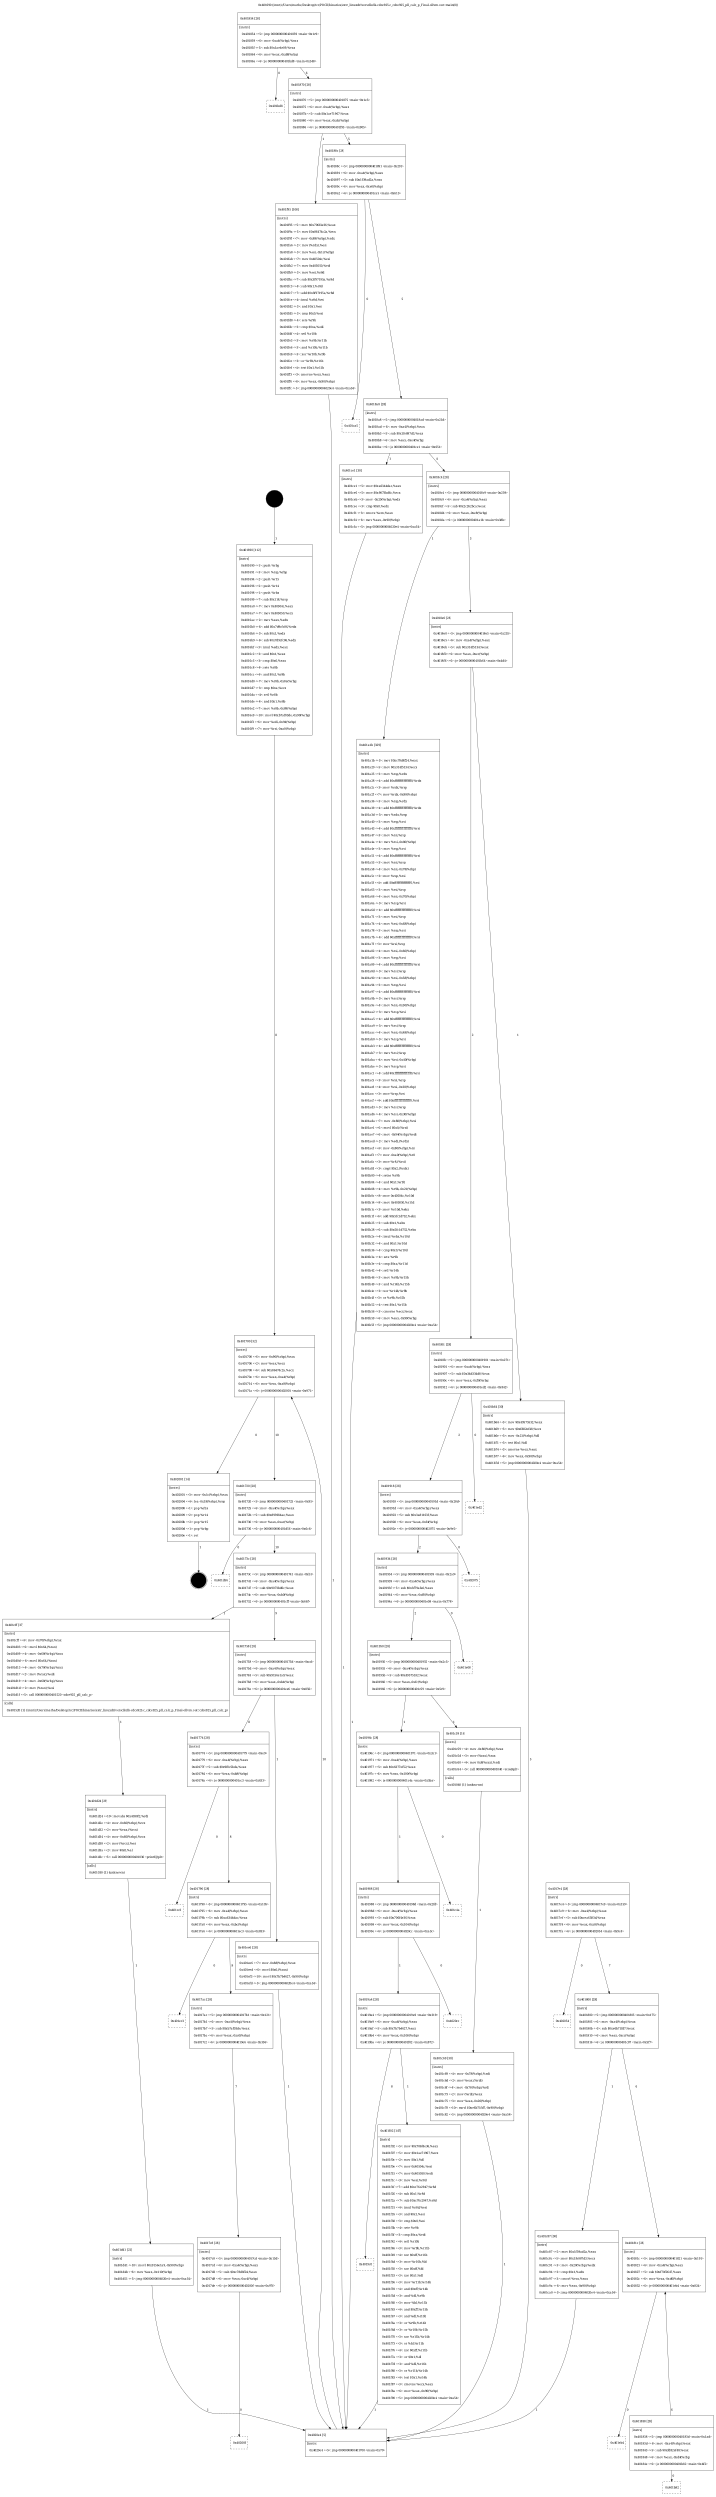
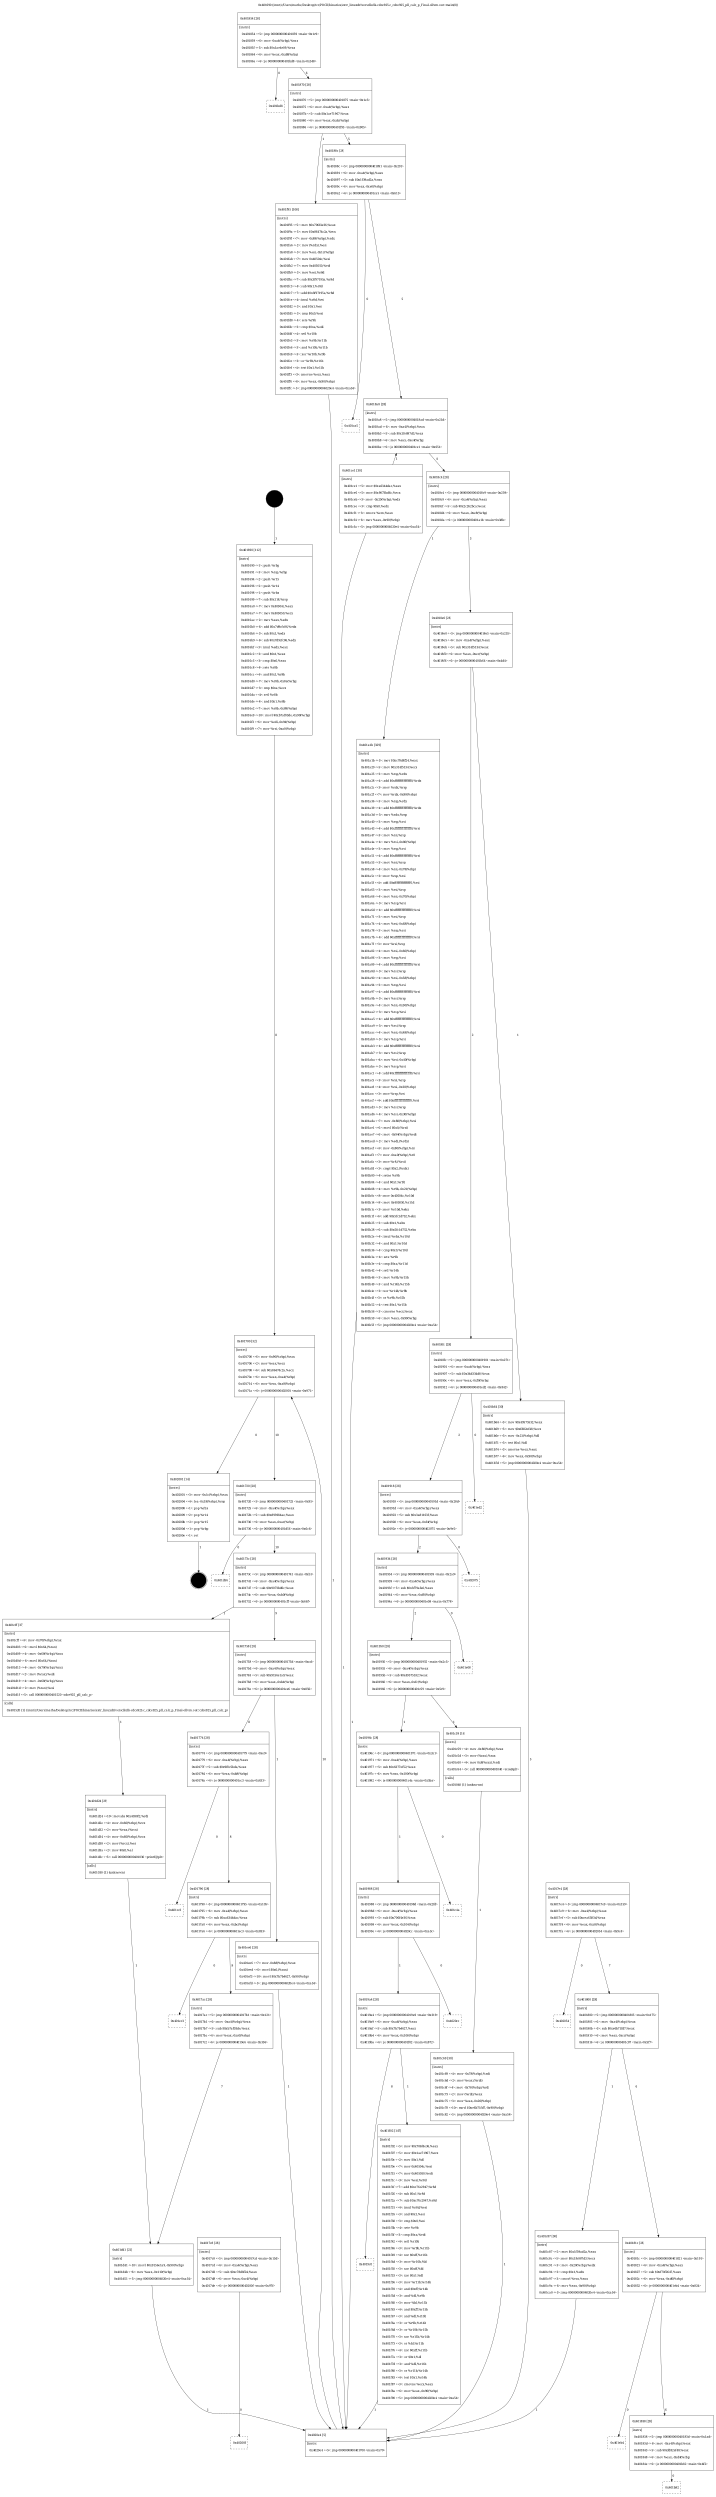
edge "0x4018a8 [28]" -> "0x401ce1 [30]": reversed
edge "0x4017ac [28]" -> "0x4017c8 [28]": now "0x4017ac [28]" -> "0x401d41 [21]"
edge "0x401838 [28]" -> "0x40181c [28]": reversed
